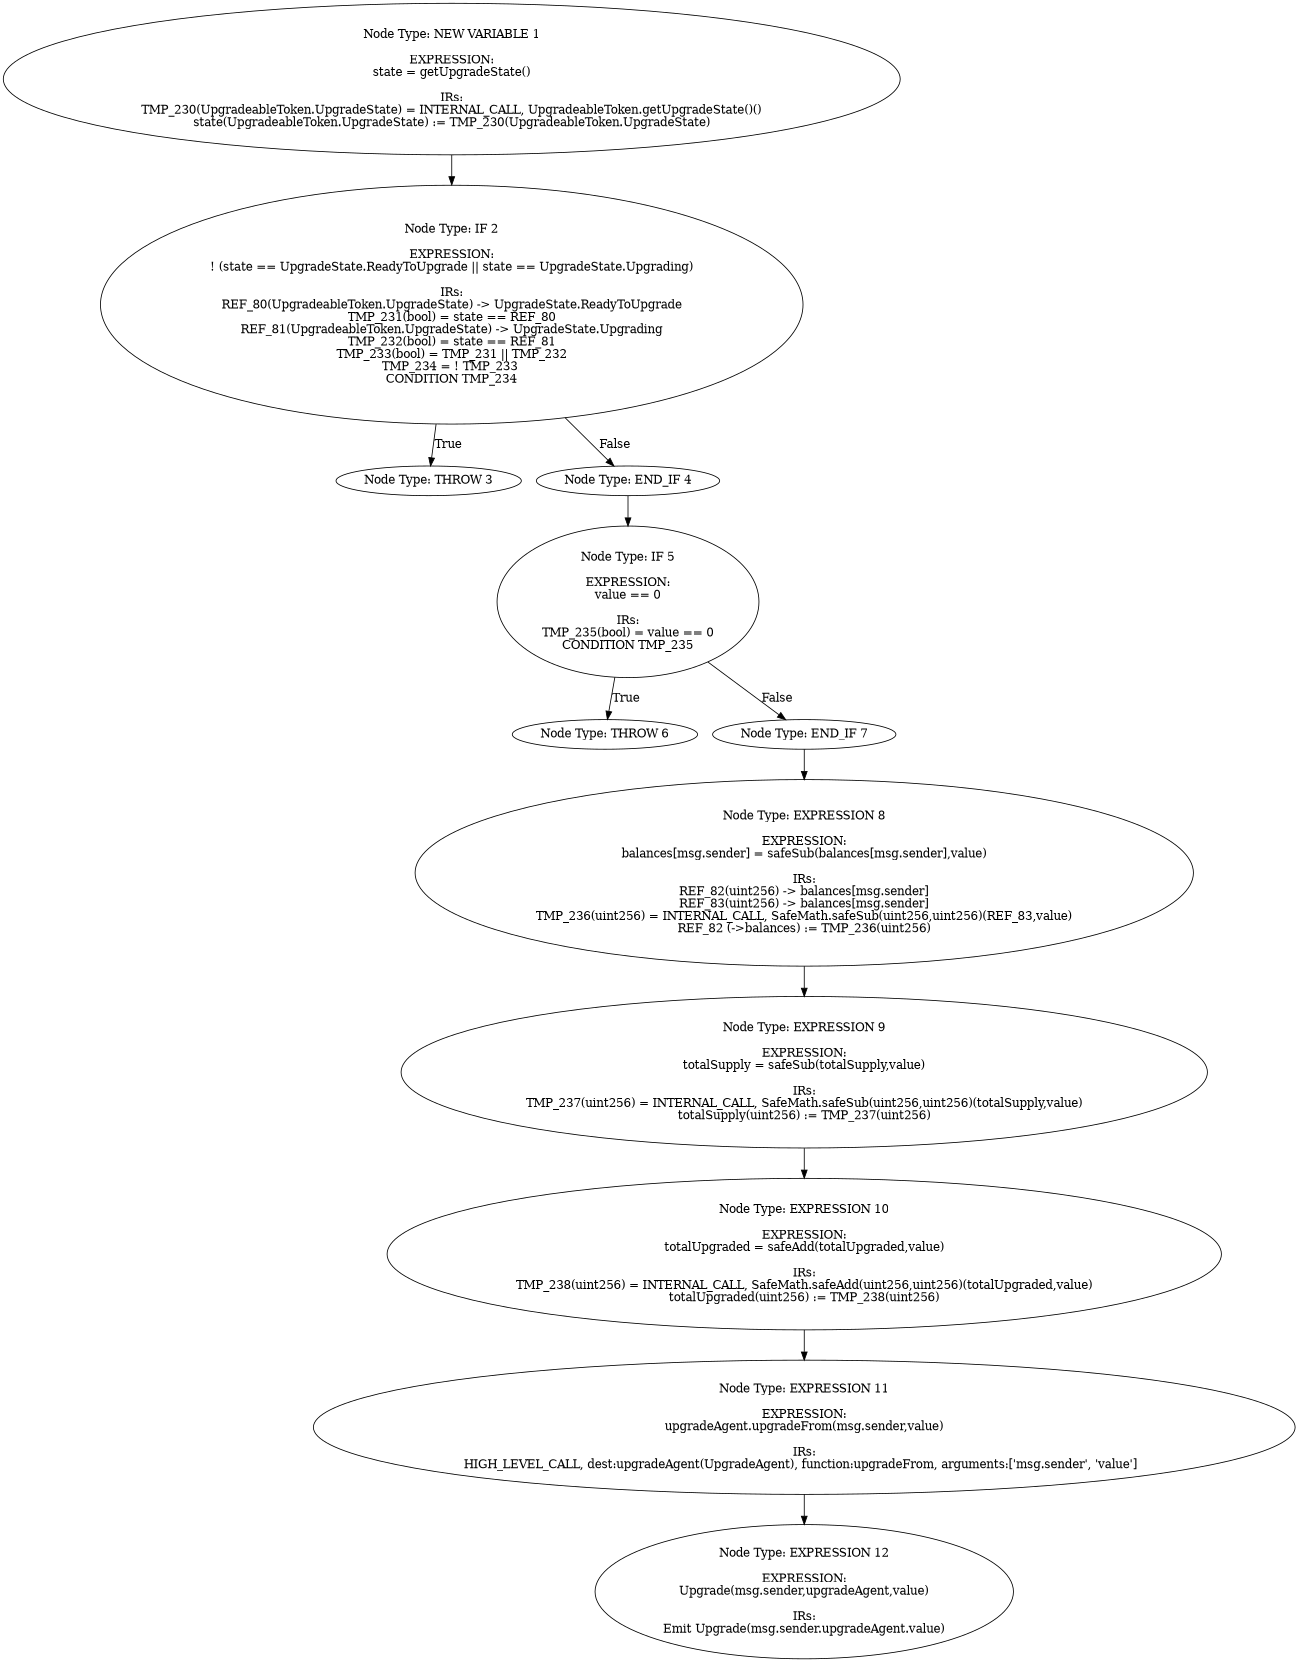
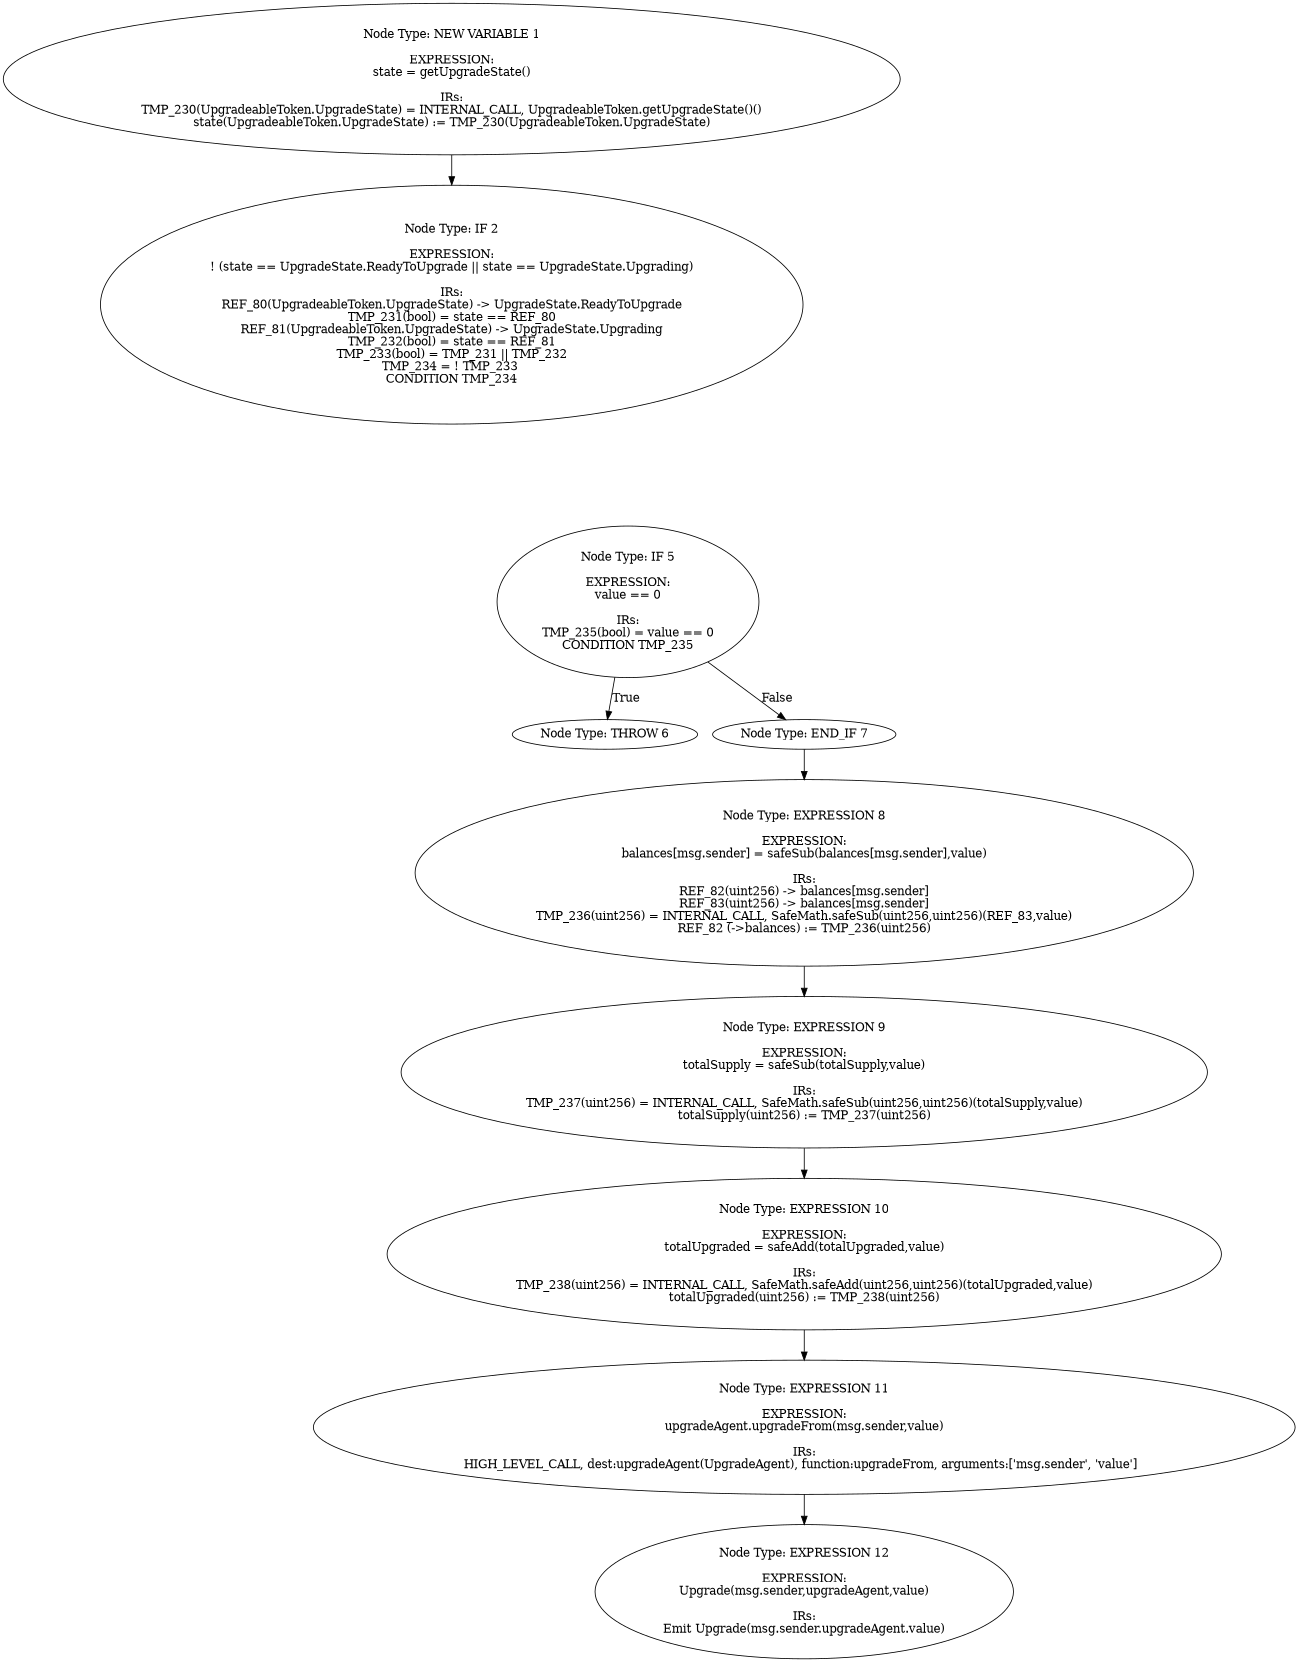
node "Node Type: THROW 3": removed
node "Node Type: END_IF 4": removed
